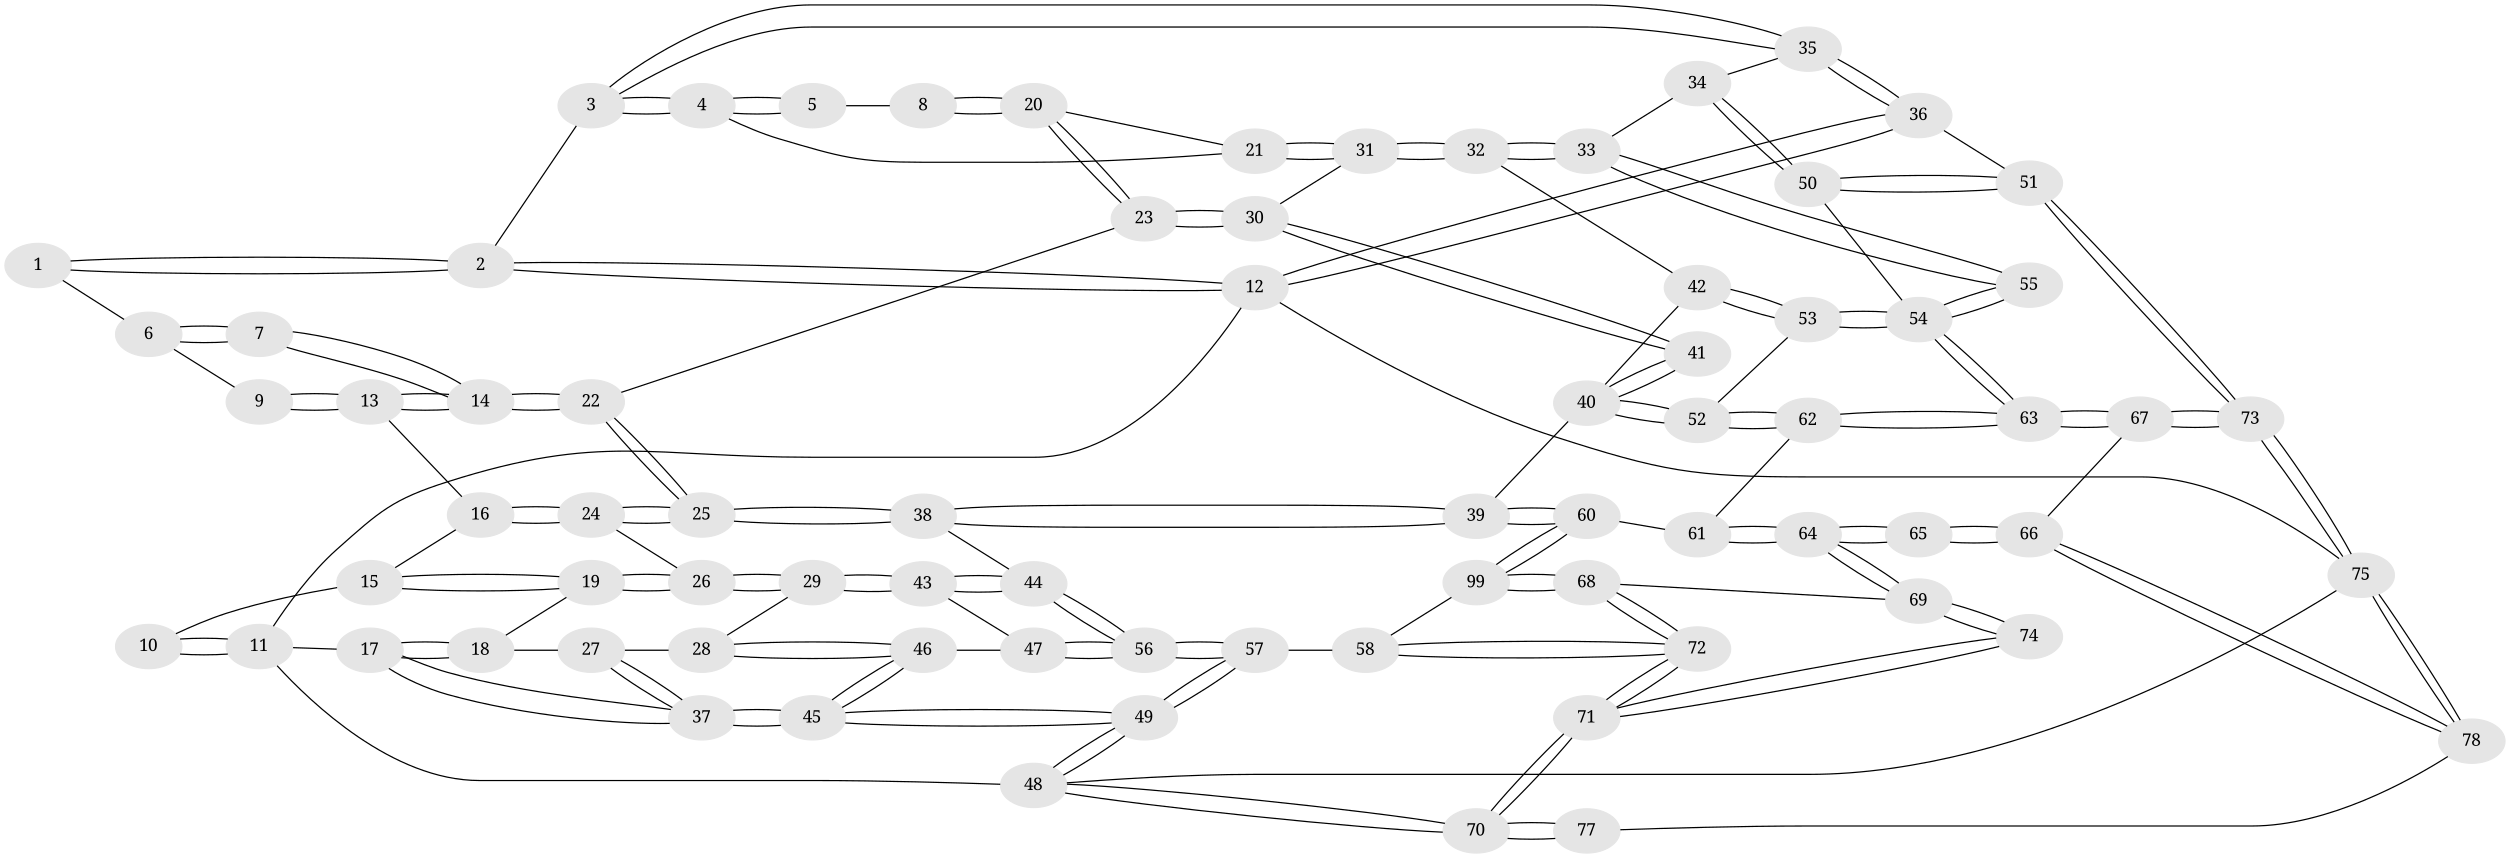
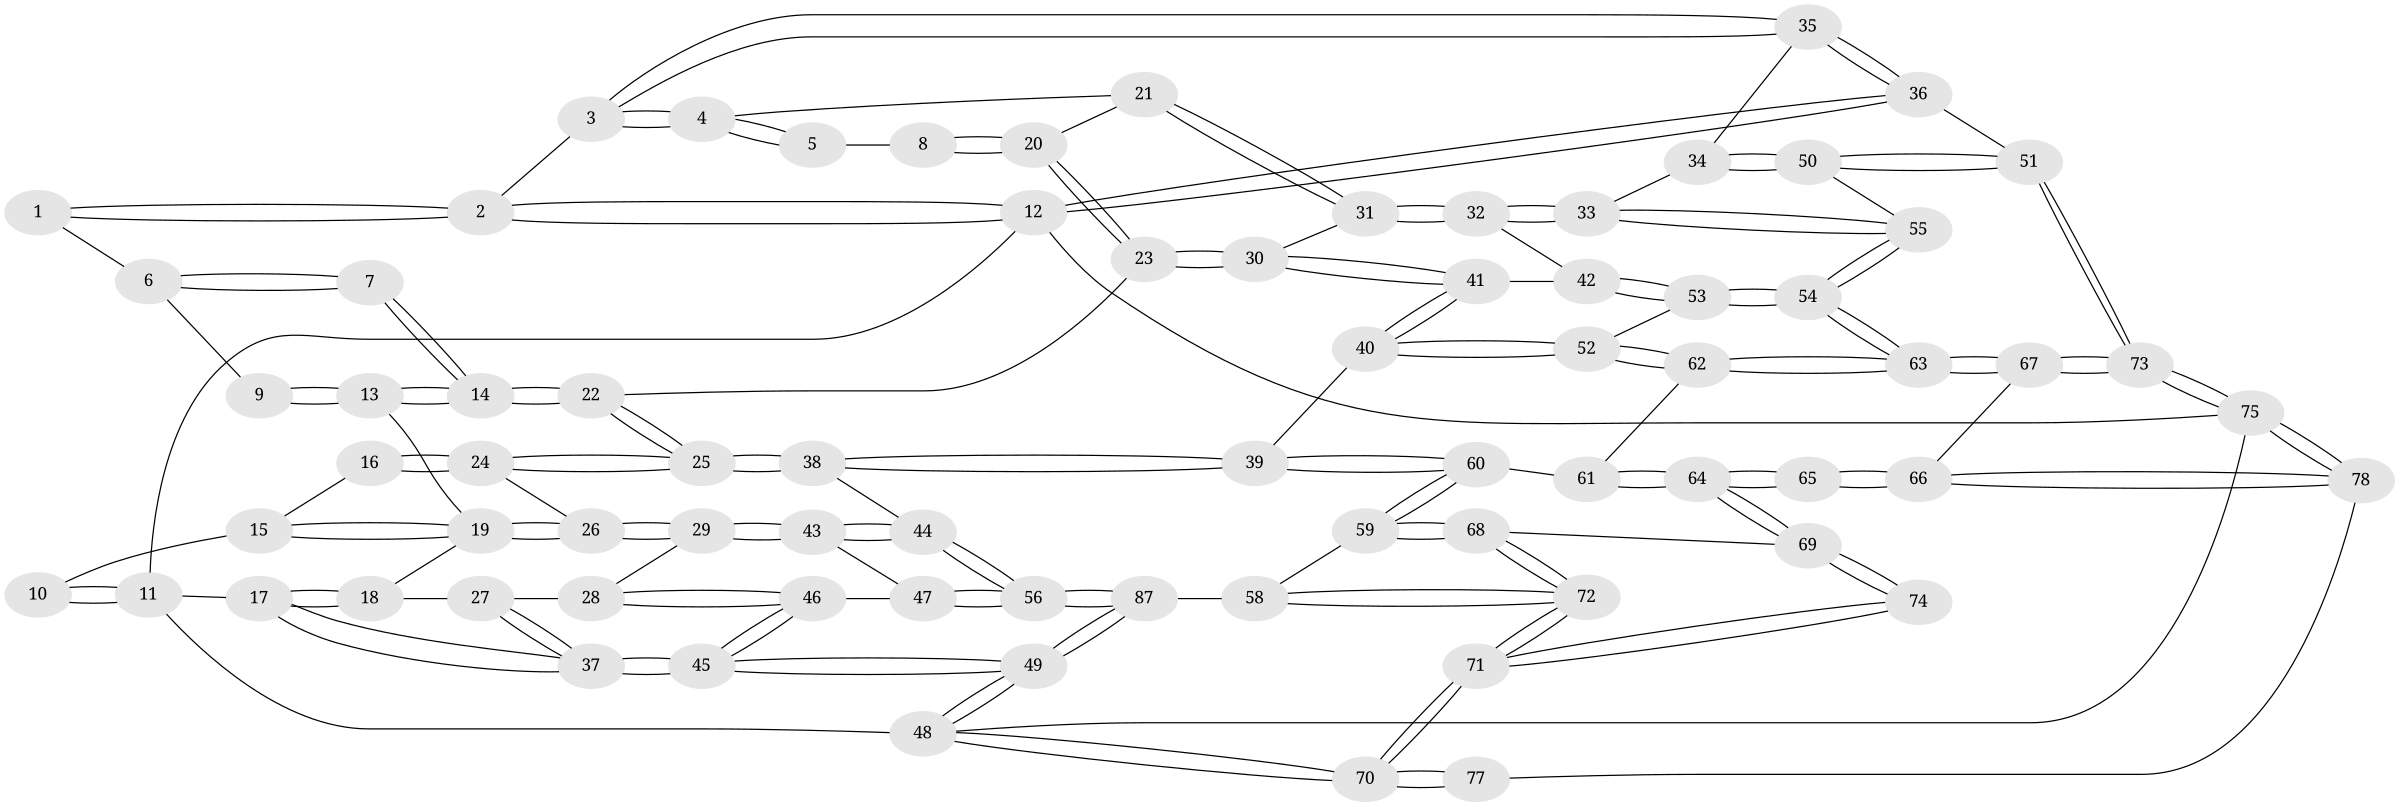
edge "50" -- "54": now "50" -- "55"
edge "42" -- "40": now "42" -- "41"
edge "13" -- "16": now "13" -- "19"
node "99": label "99" -> "59"
node "57": label "57" -> "87"
